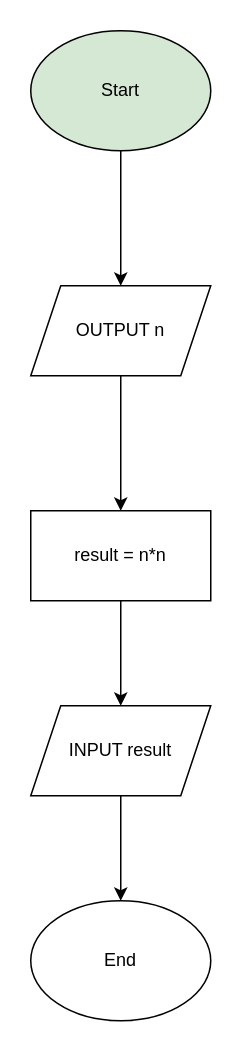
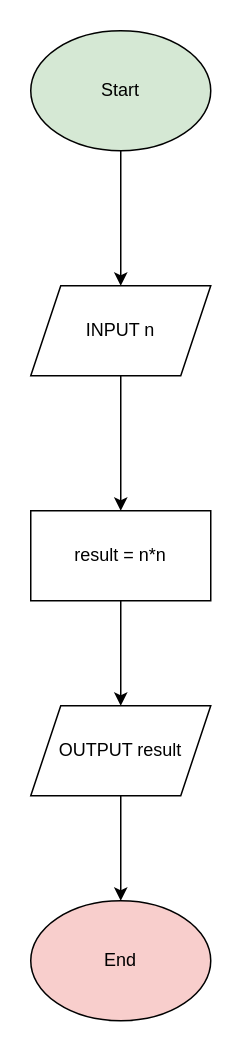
node "OUTPUT n": label "OUTPUT n" -> "INPUT n"
node "INPUT result": label "INPUT result" -> "OUTPUT result"
node "End": fillcolor #ffffff -> #f8cecc
